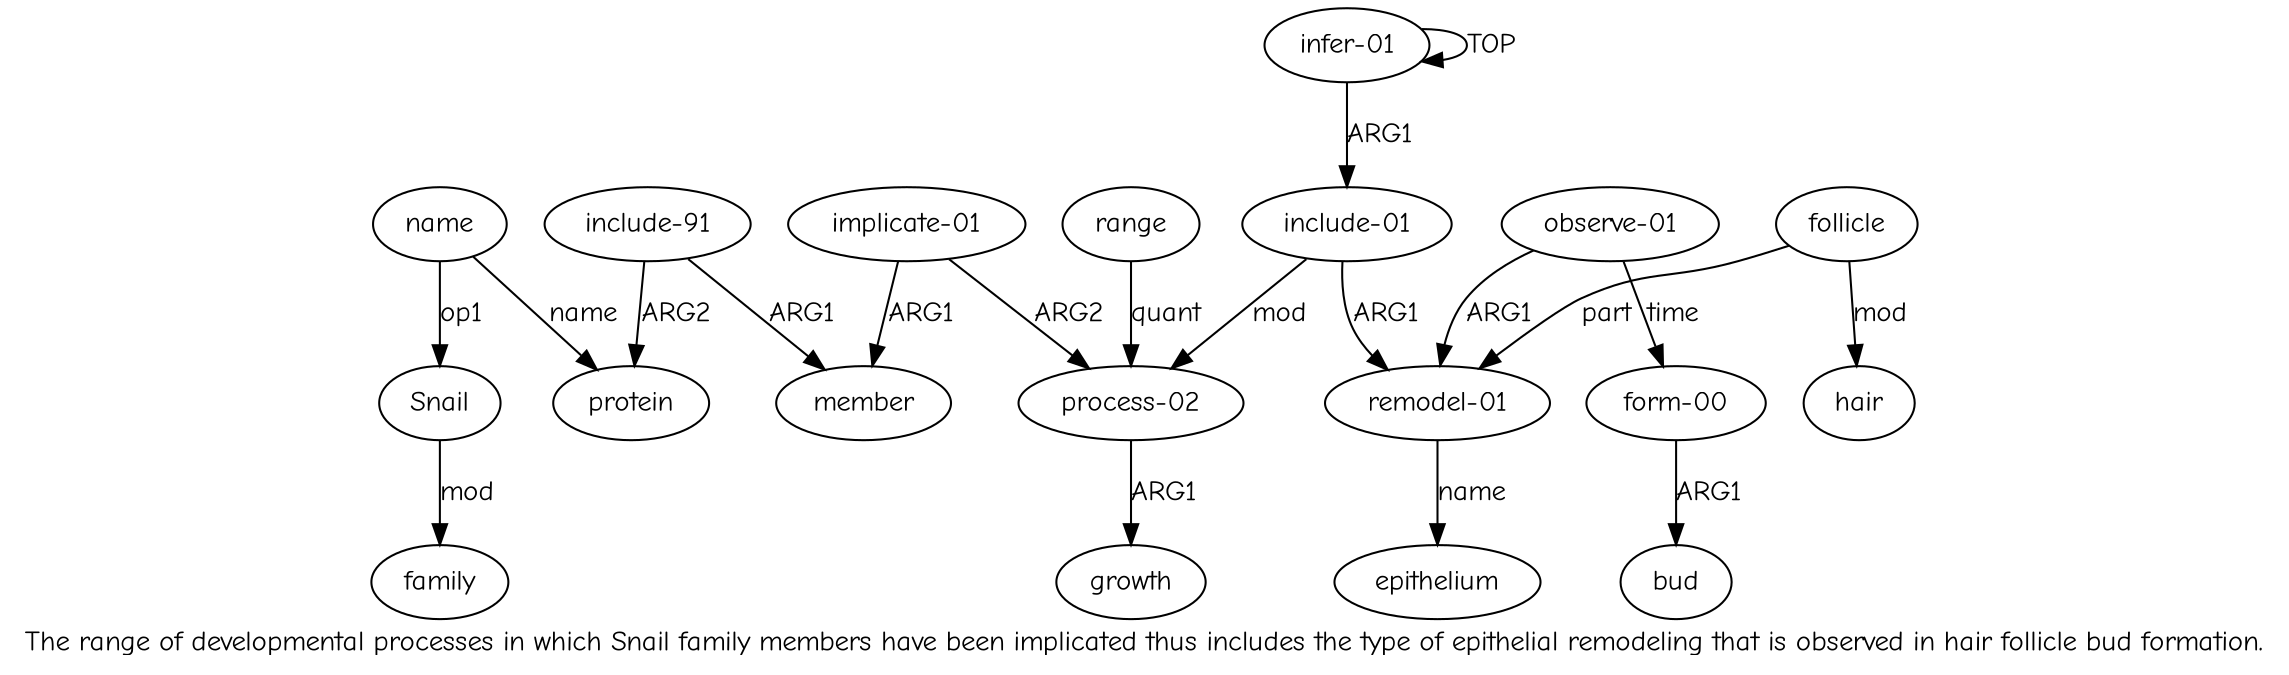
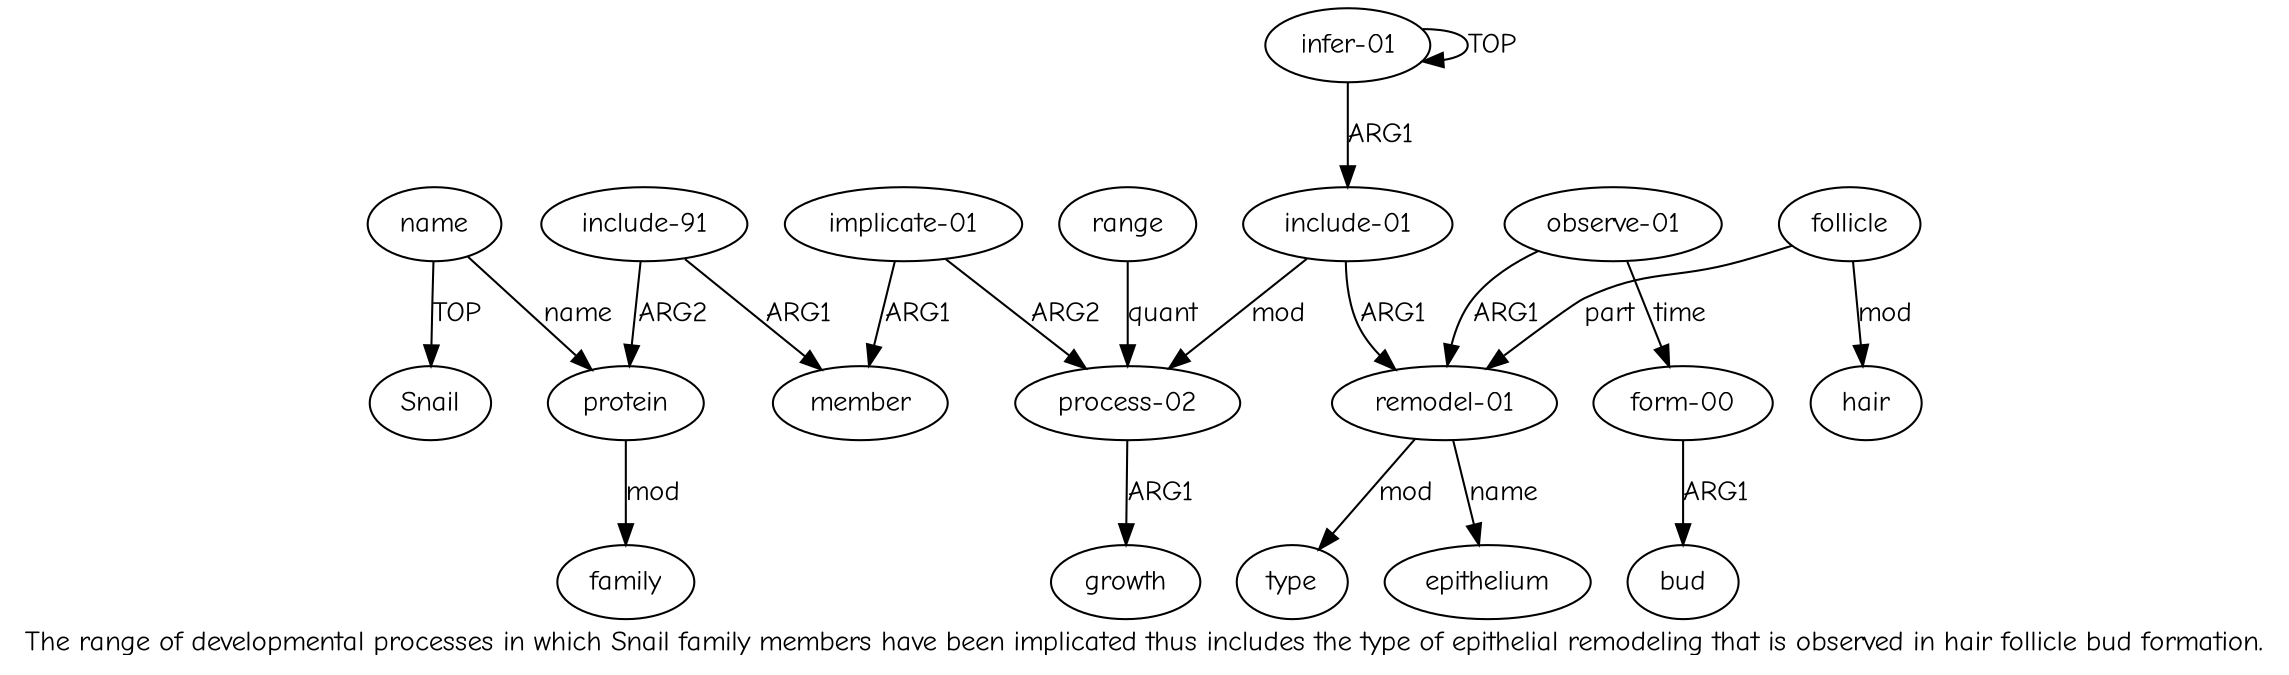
edge "name" -> "Snail": label "op1" -> "TOP"
edge "Snail" -> "family": now "protein" -> "family"
node "type": added
